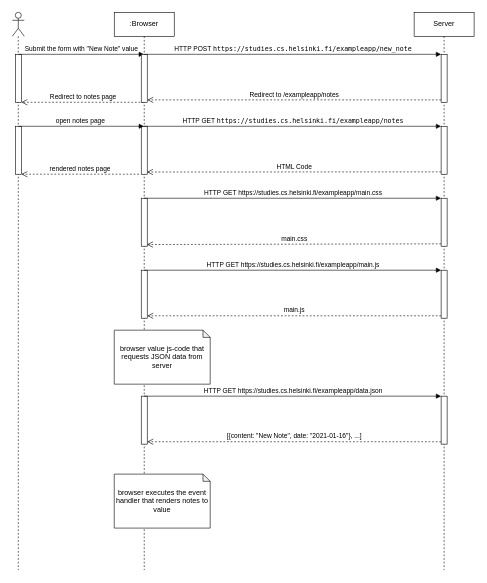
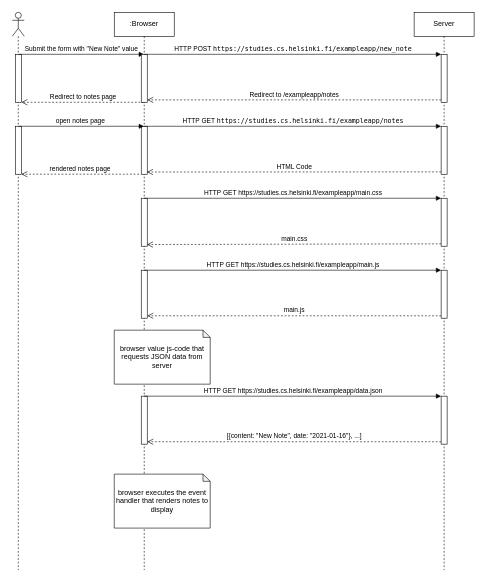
node "browser executes the event handler that renders notes to value": label "browser executes the event handler that renders notes to value" -> "browser executes the event handler that renders notes to display"
